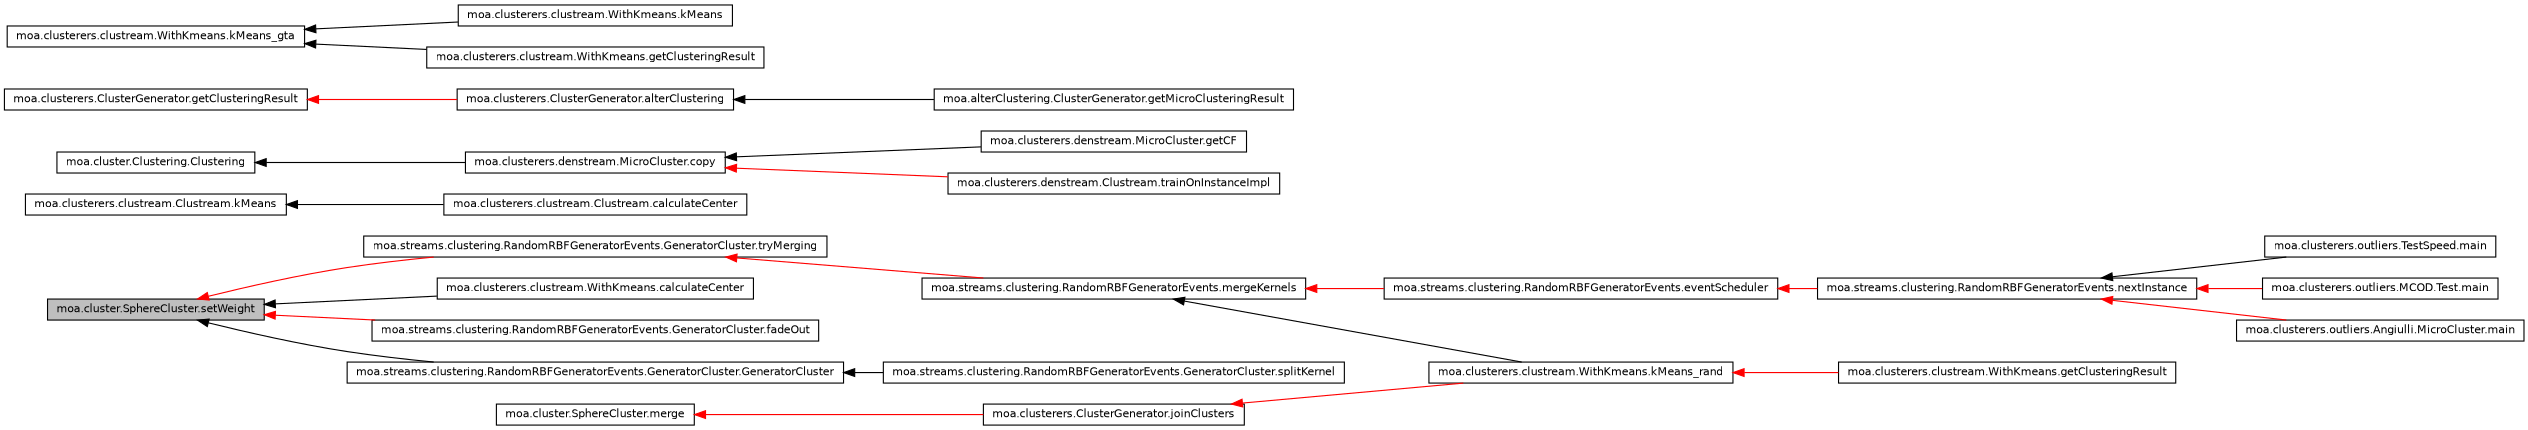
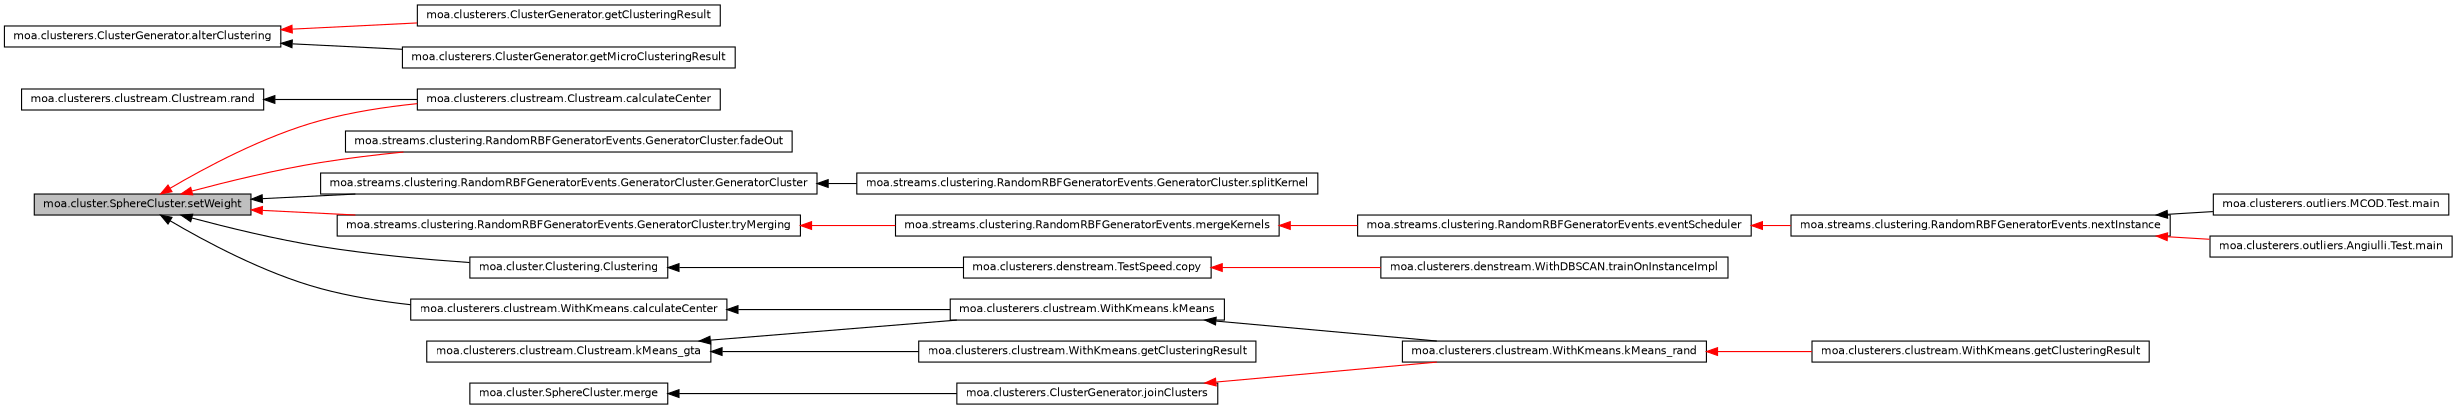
node "moa.clusterers.clustream.WithKmeans.kMeans_gta": label "moa.clusterers.clustream.WithKmeans.kMeans_gta" -> "moa.clusterers.clustream.Clustream.kMeans_gta"
edge "moa.clusterers.ClusterGenerator.alterClustering" -> "moa.clusterers.ClusterGenerator.getClusteringResult": reversed
node "moa.alterClustering.ClusterGenerator.getMicroClusteringResult": label "moa.alterClustering.ClusterGenerator.getMicroClusteringResult" -> "moa.clusterers.ClusterGenerator.getMicroClusteringResult"
edge "moa.clusterers.clustream.Clustream.calculateCenter" -> "moa.cluster.SphereCluster.setWeight": added
node "moa.clusterers.denstream.MicroCluster.getCF": removed
node "moa.clusterers.denstream.MicroCluster.copy": label "moa.clusterers.denstream.MicroCluster.copy" -> "moa.clusterers.denstream.TestSpeed.copy"
node "moa.clusterers.denstream.Clustream.trainOnInstanceImpl": label "moa.clusterers.denstream.Clustream.trainOnInstanceImpl" -> "moa.clusterers.denstream.WithDBSCAN.trainOnInstanceImpl"
node "moa.clusterers.clustream.Clustream.kMeans": label "moa.clusterers.clustream.Clustream.kMeans" -> "moa.clusterers.clustream.Clustream.rand"
node "moa.clusterers.outliers.TestSpeed.main": removed
edge "moa.cluster.Clustering.Clustering" -> "moa.cluster.SphereCluster.setWeight": added
edge "moa.clusterers.outliers.MCOD.Test.main" -> "moa.streams.clustering.RandomRBFGeneratorEvents.nextInstance": color red -> black
edge "moa.clusterers.clustream.WithKmeans.kMeans" -> "moa.clusterers.clustream.WithKmeans.calculateCenter": added
node "moa.clusterers.outliers.Angiulli.MicroCluster.main": label "moa.clusterers.outliers.Angiulli.MicroCluster.main" -> "moa.clusterers.outliers.Angiulli.Test.main"
edge "moa.clusterers.clustream.WithKmeans.kMeans_rand" -> "moa.streams.clustering.RandomRBFGeneratorEvents.mergeKernels": now "moa.clusterers.clustream.WithKmeans.kMeans_rand" -> "moa.clusterers.clustream.WithKmeans.kMeans"
edge "moa.clusterers.ClusterGenerator.joinClusters" -> "moa.cluster.SphereCluster.merge": color red -> black
